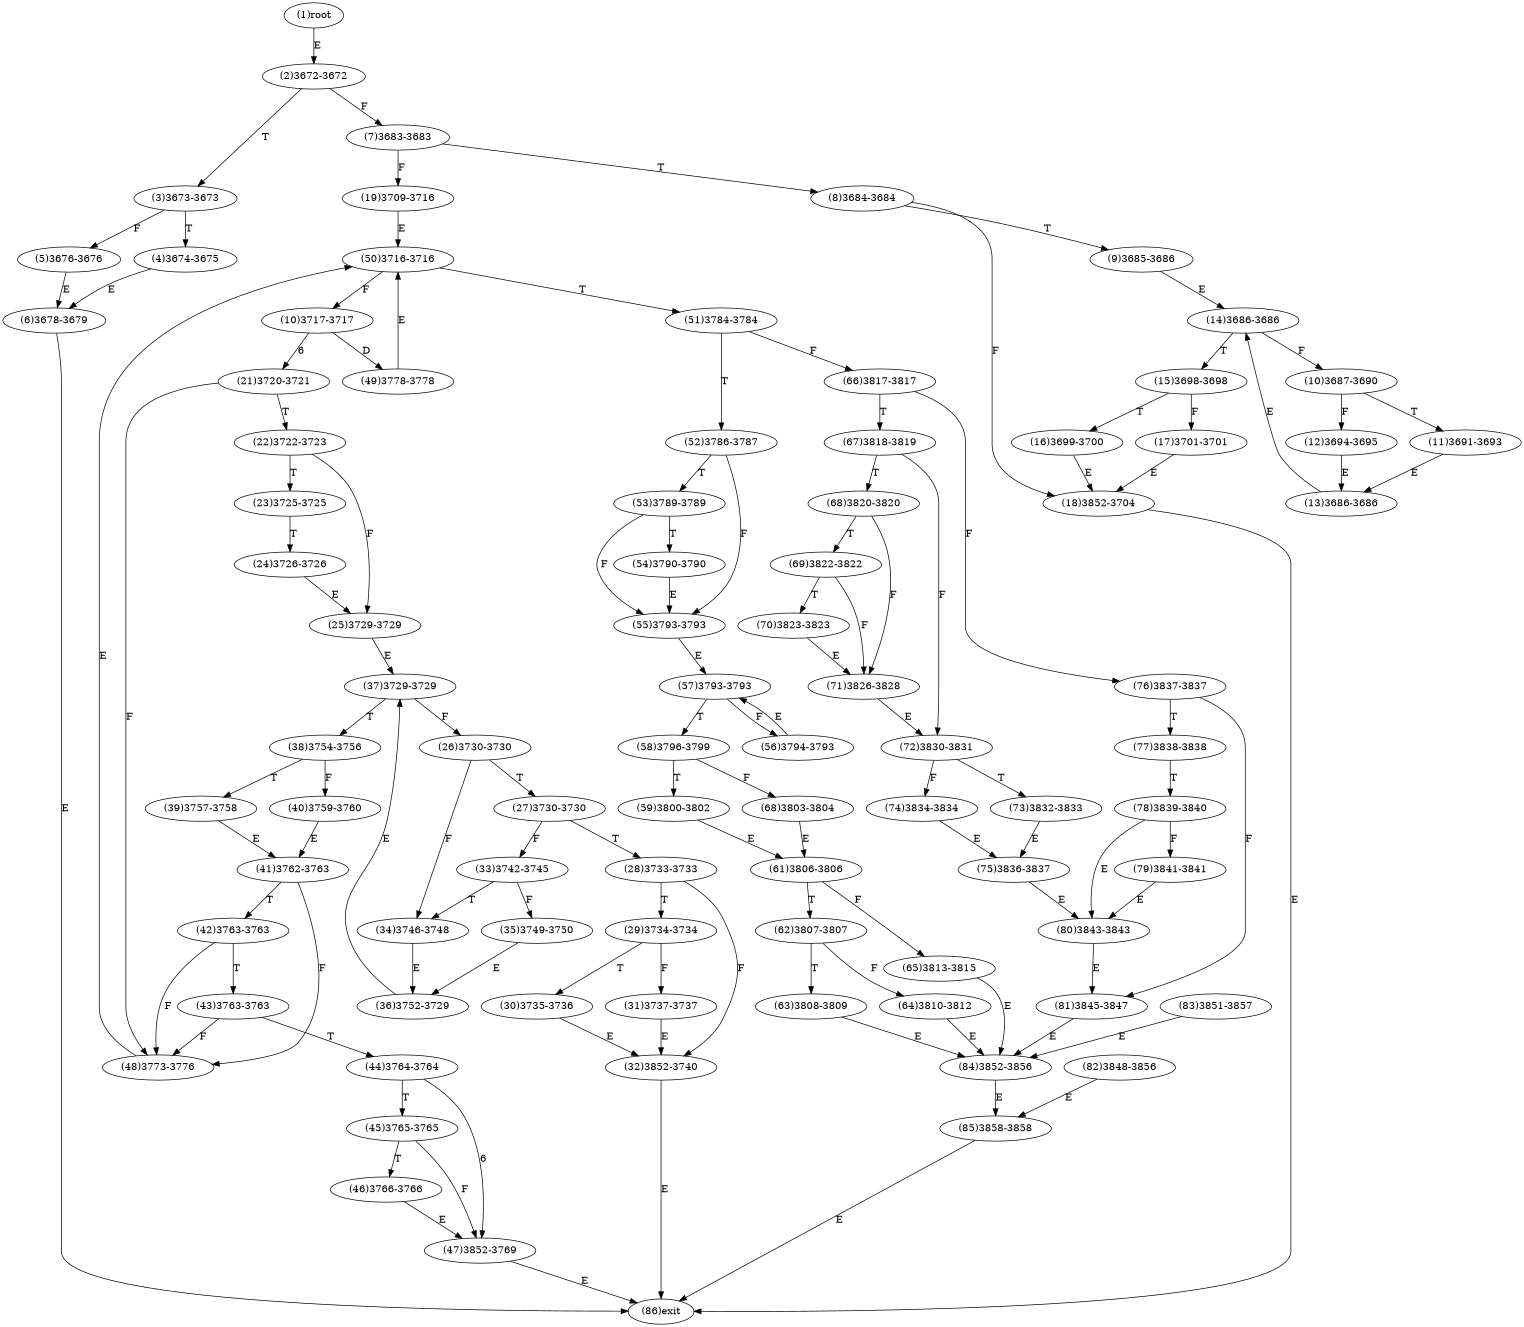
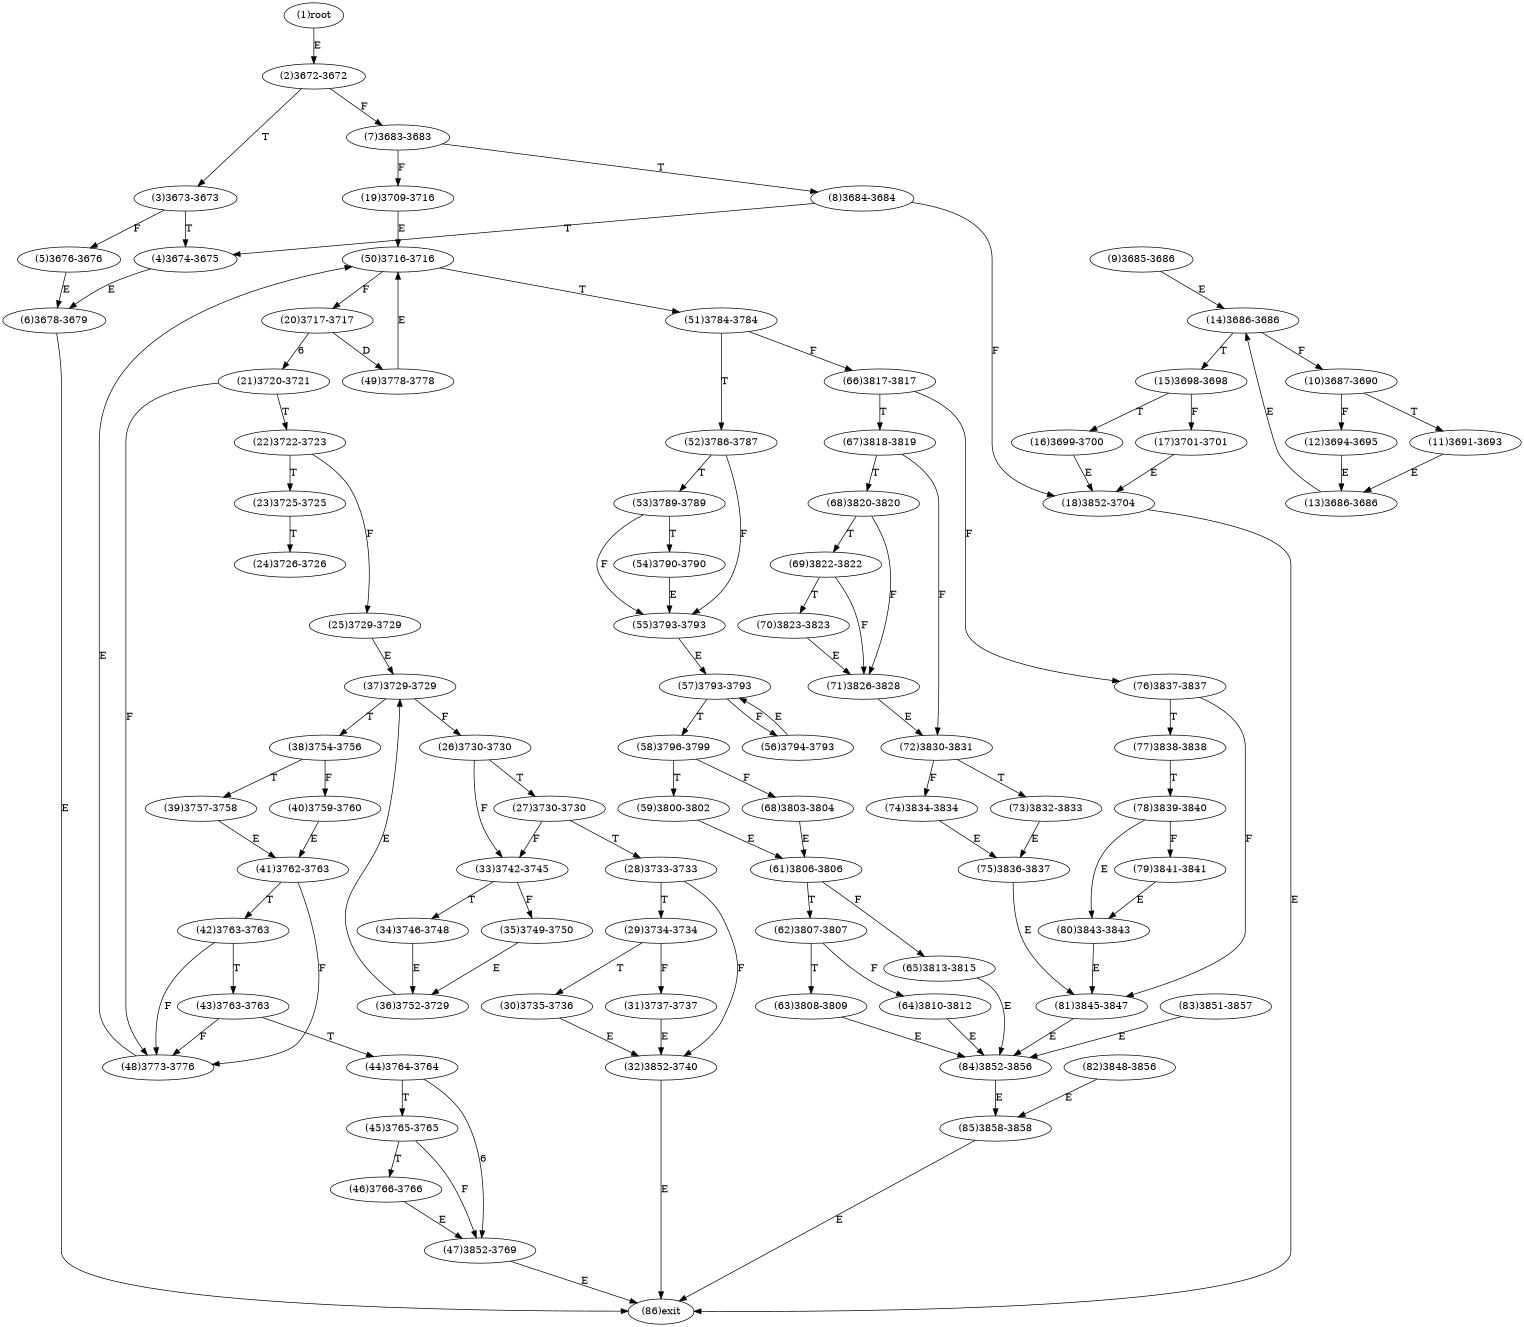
edge "(8)3684-3684" -> "(9)3685-3686": now "(8)3684-3684" -> "(4)3674-3675"
node "(10)3717-3717": label "(10)3717-3717" -> "(20)3717-3717"
edge "(24)3726-3726" -> "(25)3729-3729": removed, label "E"
edge "(26)3730-3730" -> "(34)3746-3748": now "(26)3730-3730" -> "(33)3742-3745"
edge "(75)3836-3837" -> "(80)3843-3843": now "(75)3836-3837" -> "(81)3845-3847"
